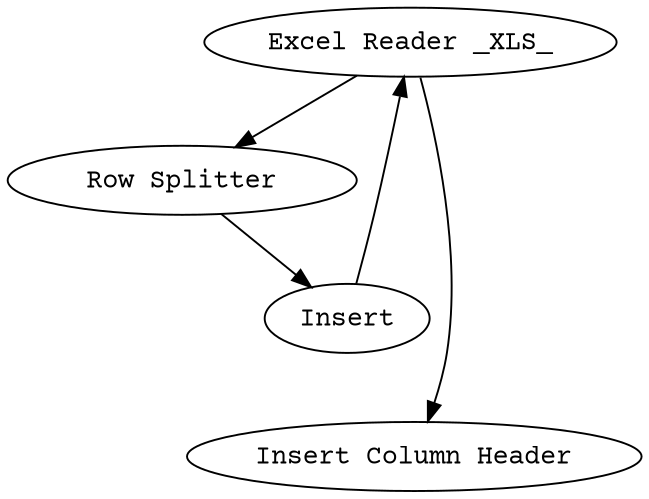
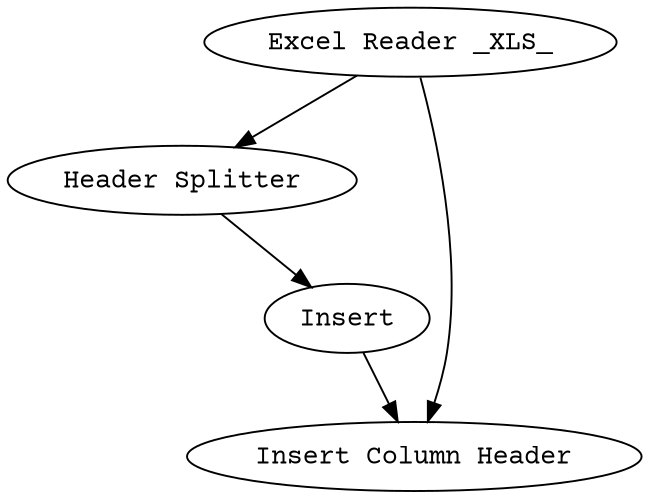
node "Row Splitter": label "Row Splitter" -> "Header Splitter"
edge "Insert" -> "Excel Reader _XLS_": now "Insert" -> "Insert Column Header"
